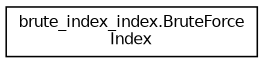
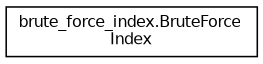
node "brute_index_index.BruteForce Index": label "brute_index_index.BruteForce Index" -> "brute_force_index.BruteForce Index"
